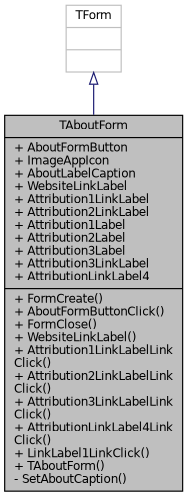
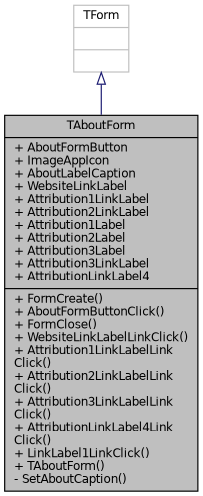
node "TAboutForm": text "+ WebsiteLinkLabel()" -> "+ WebsiteLinkLabelLinkClick()"
